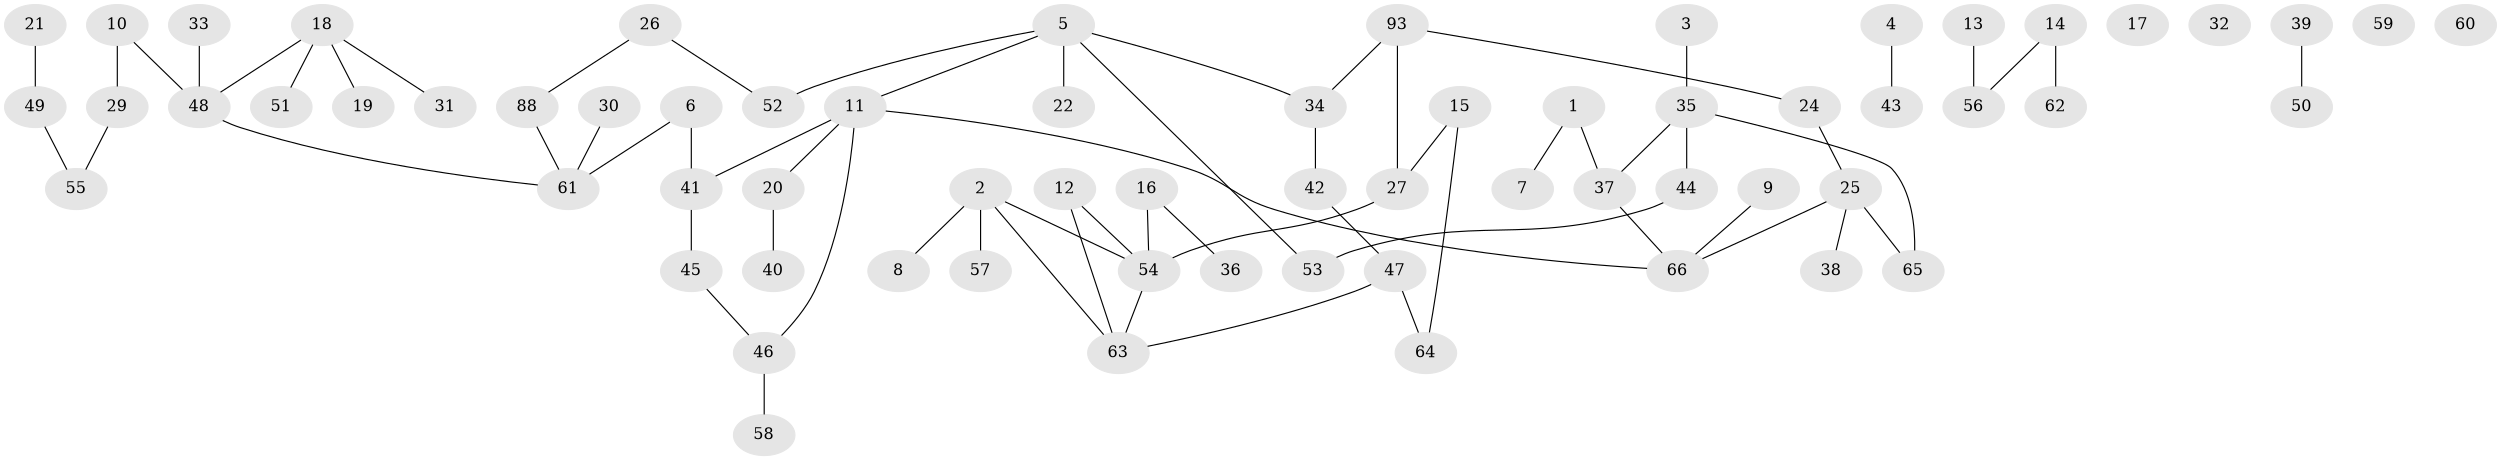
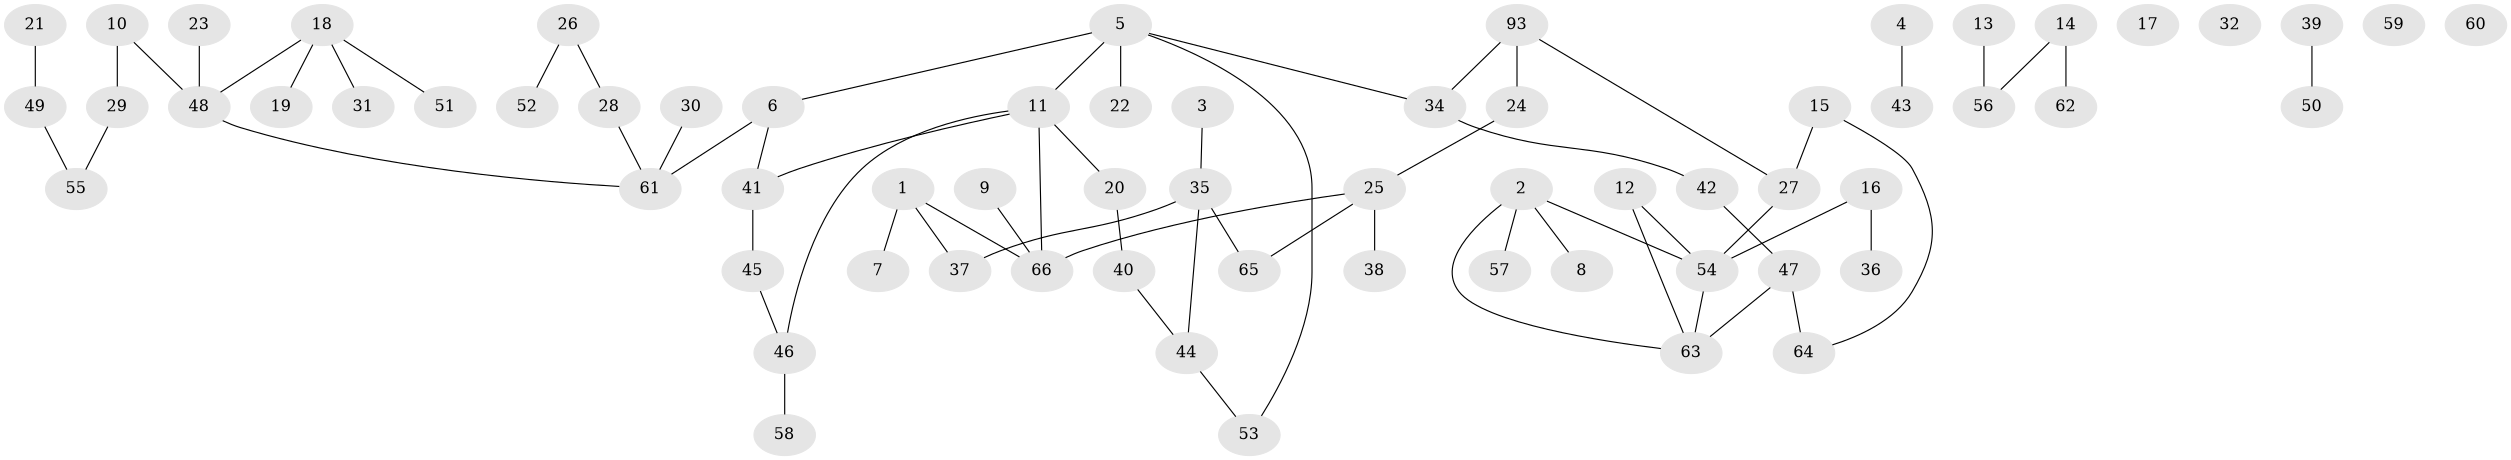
node "33": label "33" -> "23"
edge "5" -- "52": now "5" -- "6"
node "88": label "88" -> "28"
edge "37" -- "66": now "1" -- "66"
edge "40" -- "44": added
